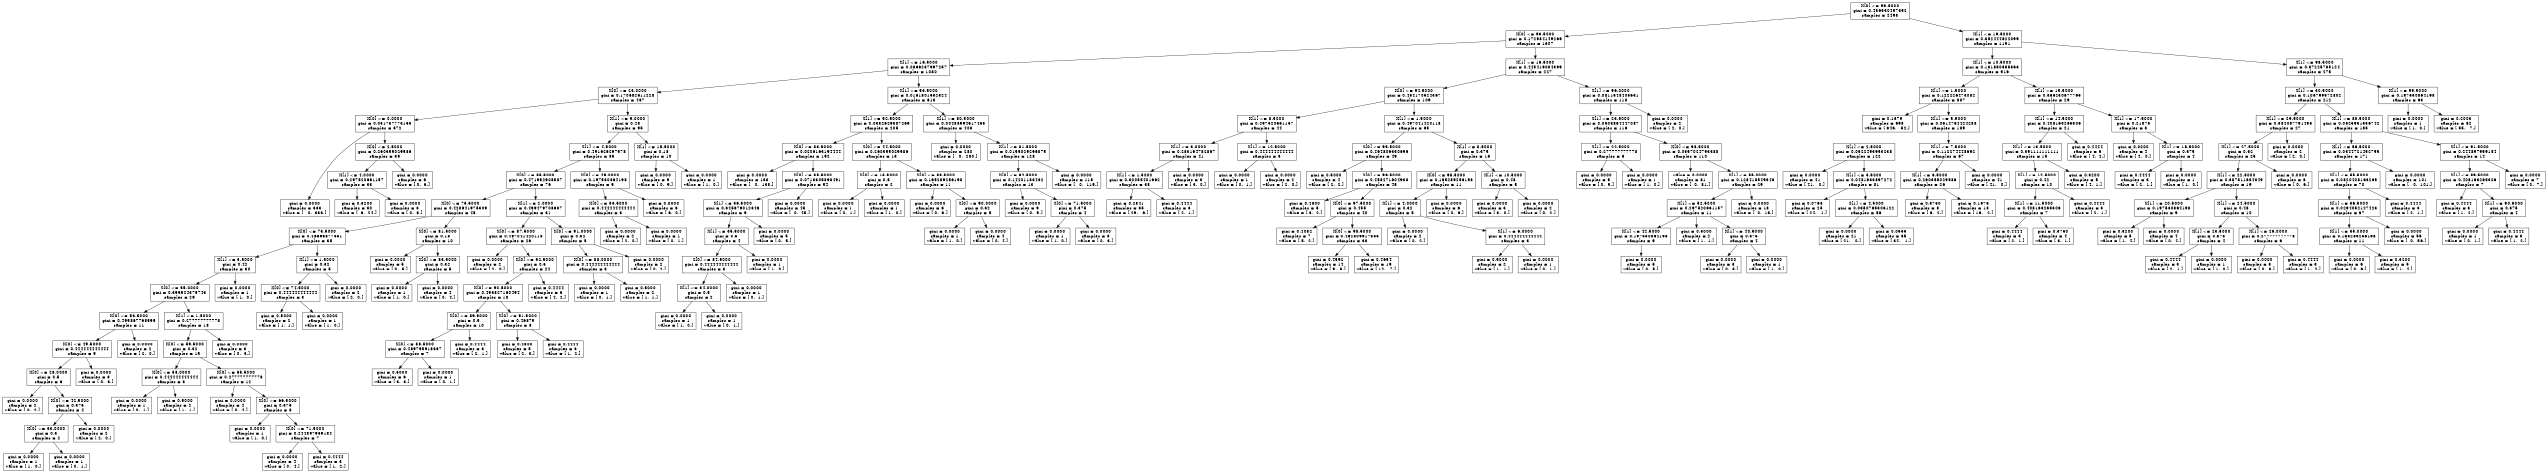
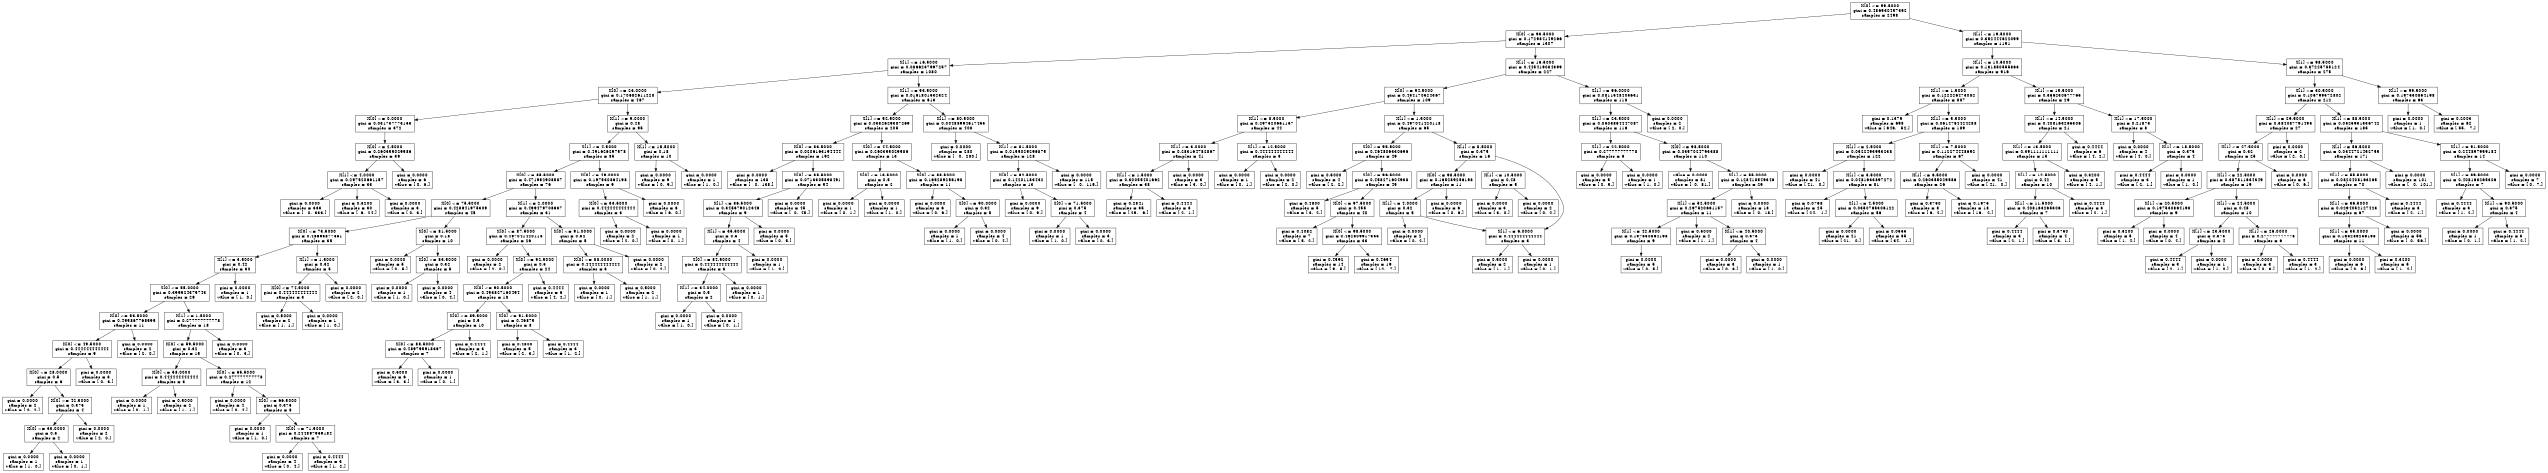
edge "X[1] <= 5.5000 gini = 0.0614764424288 samples = 189" -> "X[1] <= 2.5000 gini = 0.0322493953238 samples = 122": added
edge "X[0] <= 0.0000 gini = 0.031737773153 samples = 372" -> "gini = 0.0000 samples = 333 value = [   0.  333.]": now "X[1] <= 4.0000 gini = 0.297520661157 samples = 33" -> "gini = 0.0000 samples = 333 value = [   0.  333.]"
edge "X[1] <= 8.5000 gini = 0.375 samples = 16" -> "X[1] <= 10.5000 gini = 0.48 samples = 5": now "X[1] <= 8.5000 gini = 0.375 samples = 16" -> "X[1] <= 6.0000 gini = 0.444444444444 samples = 3"
